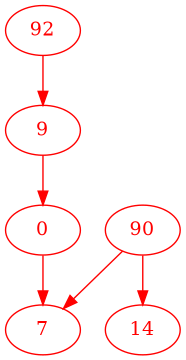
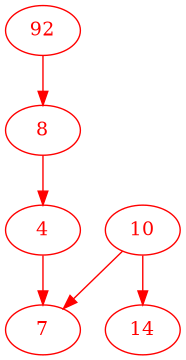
node "9": label "9" -> "8"
node "0": label "0" -> "4"
node "90": label "90" -> "10"
